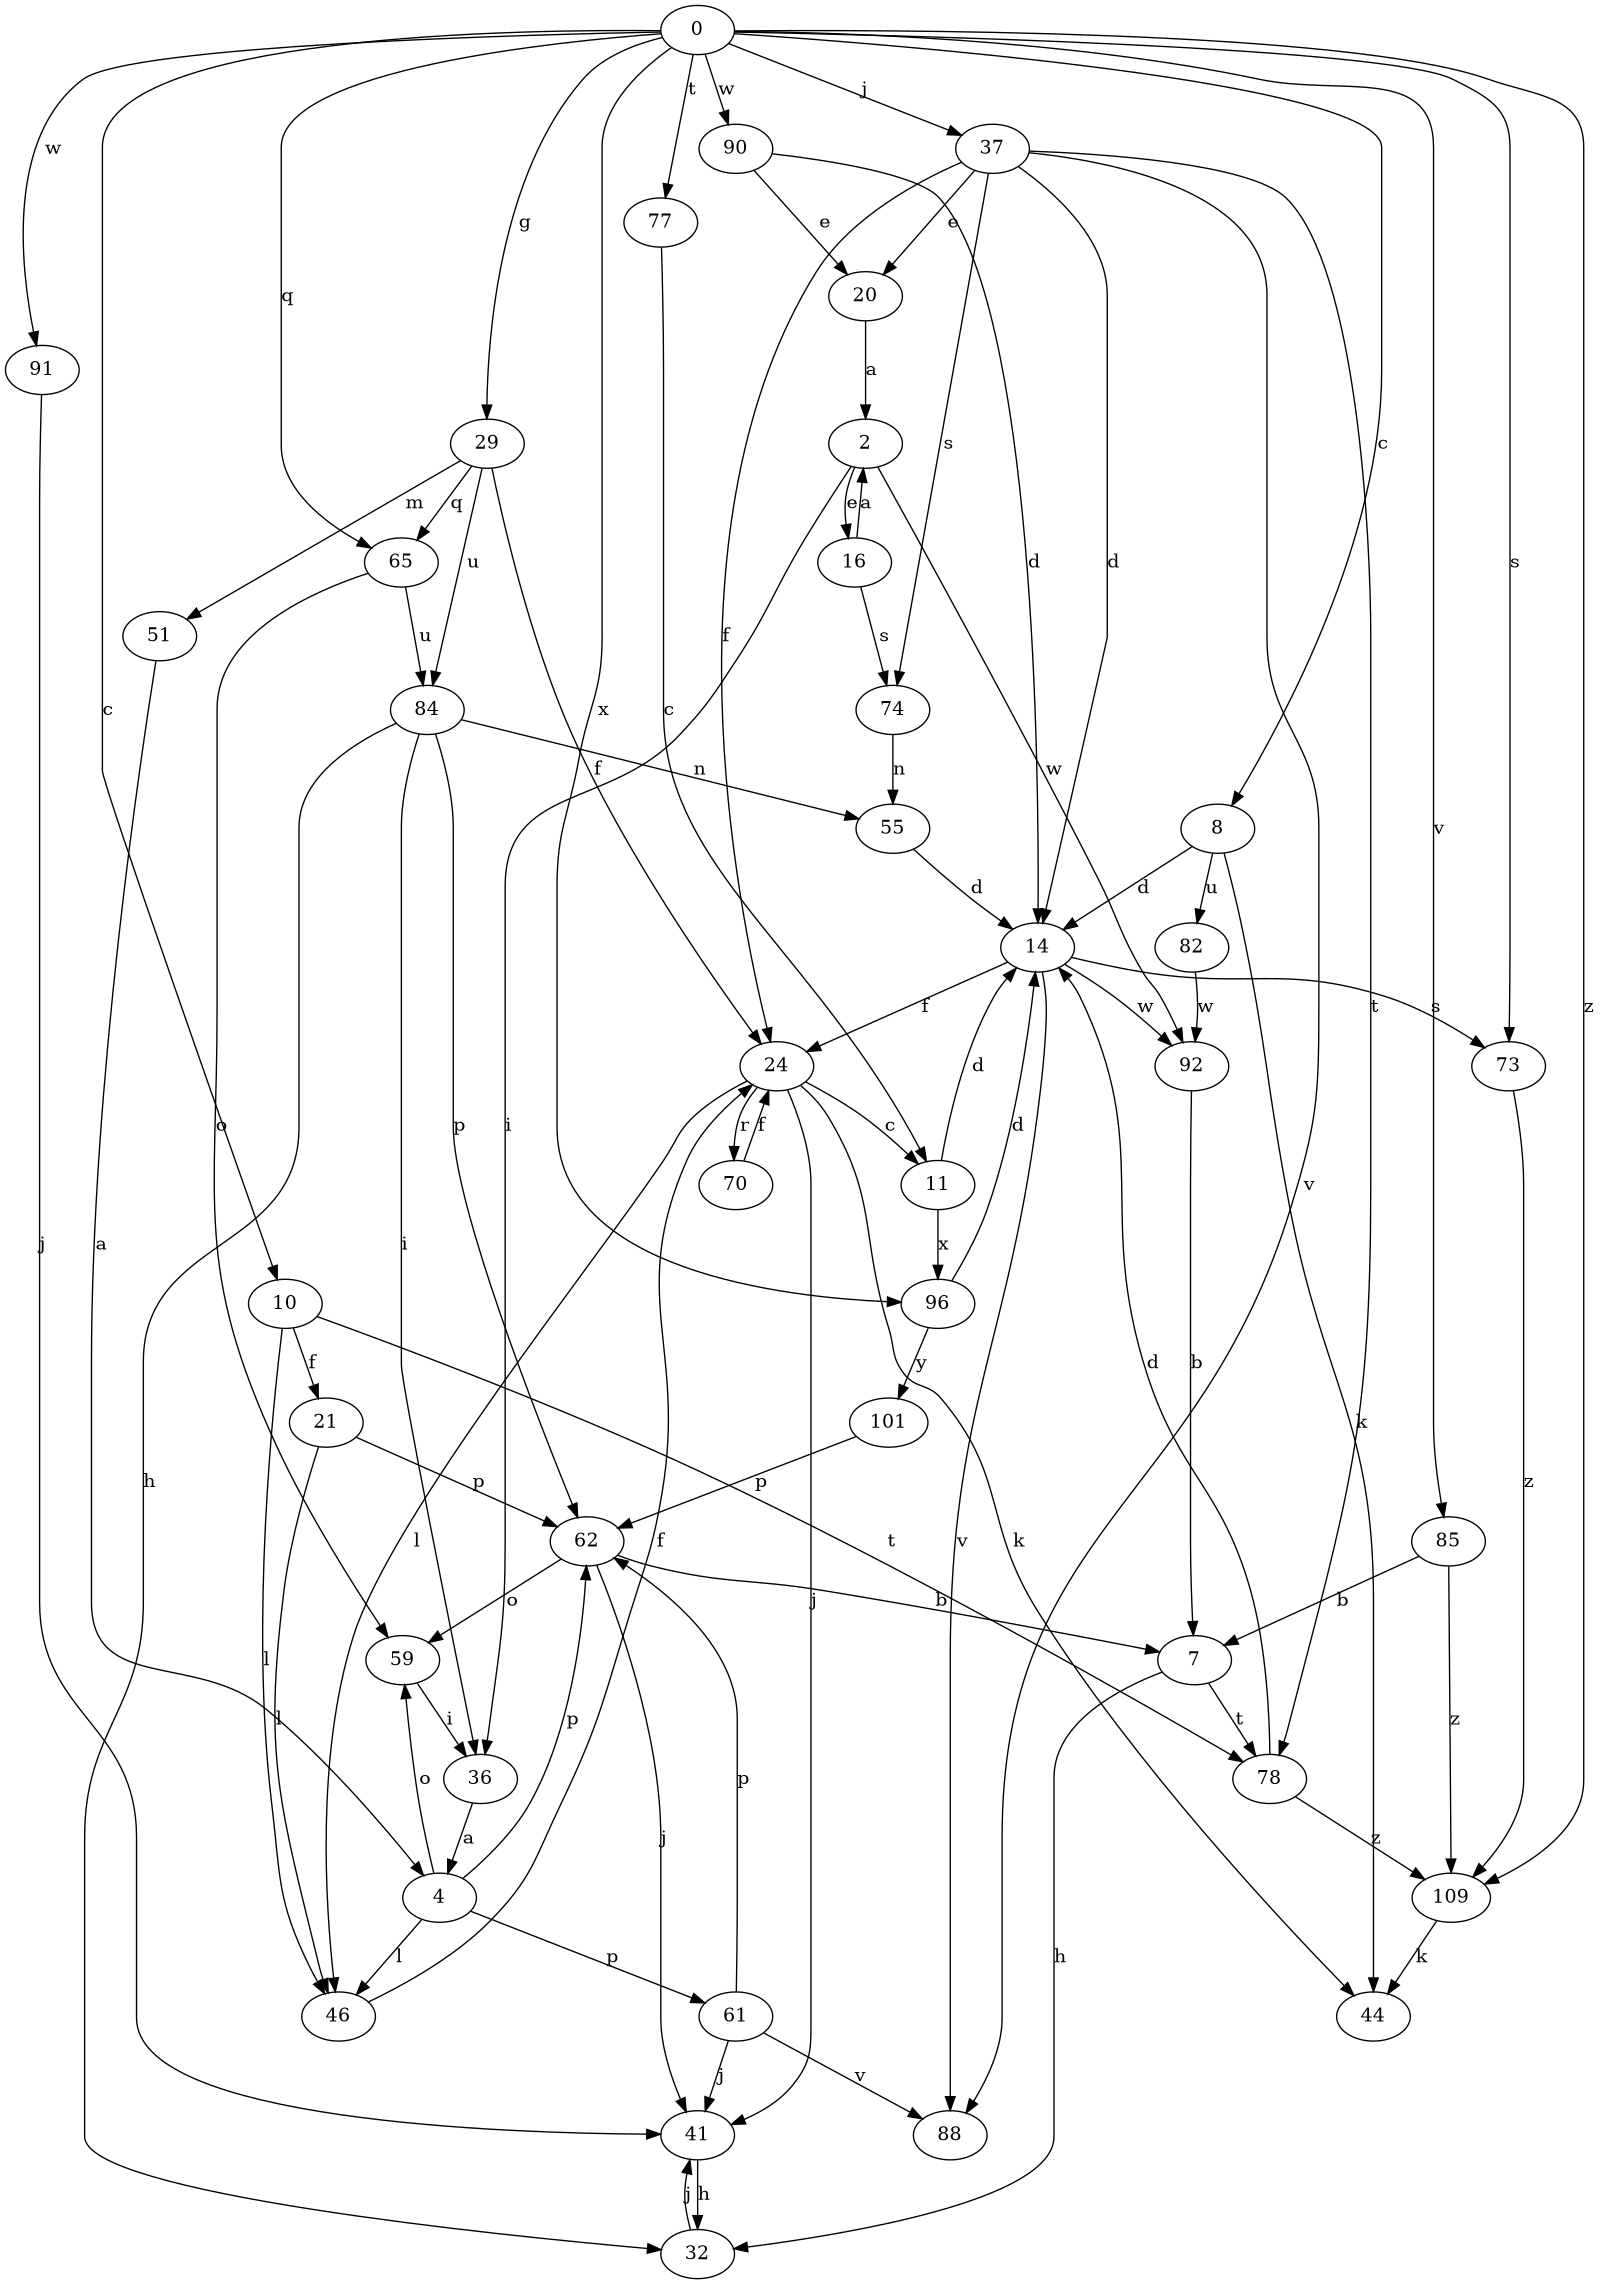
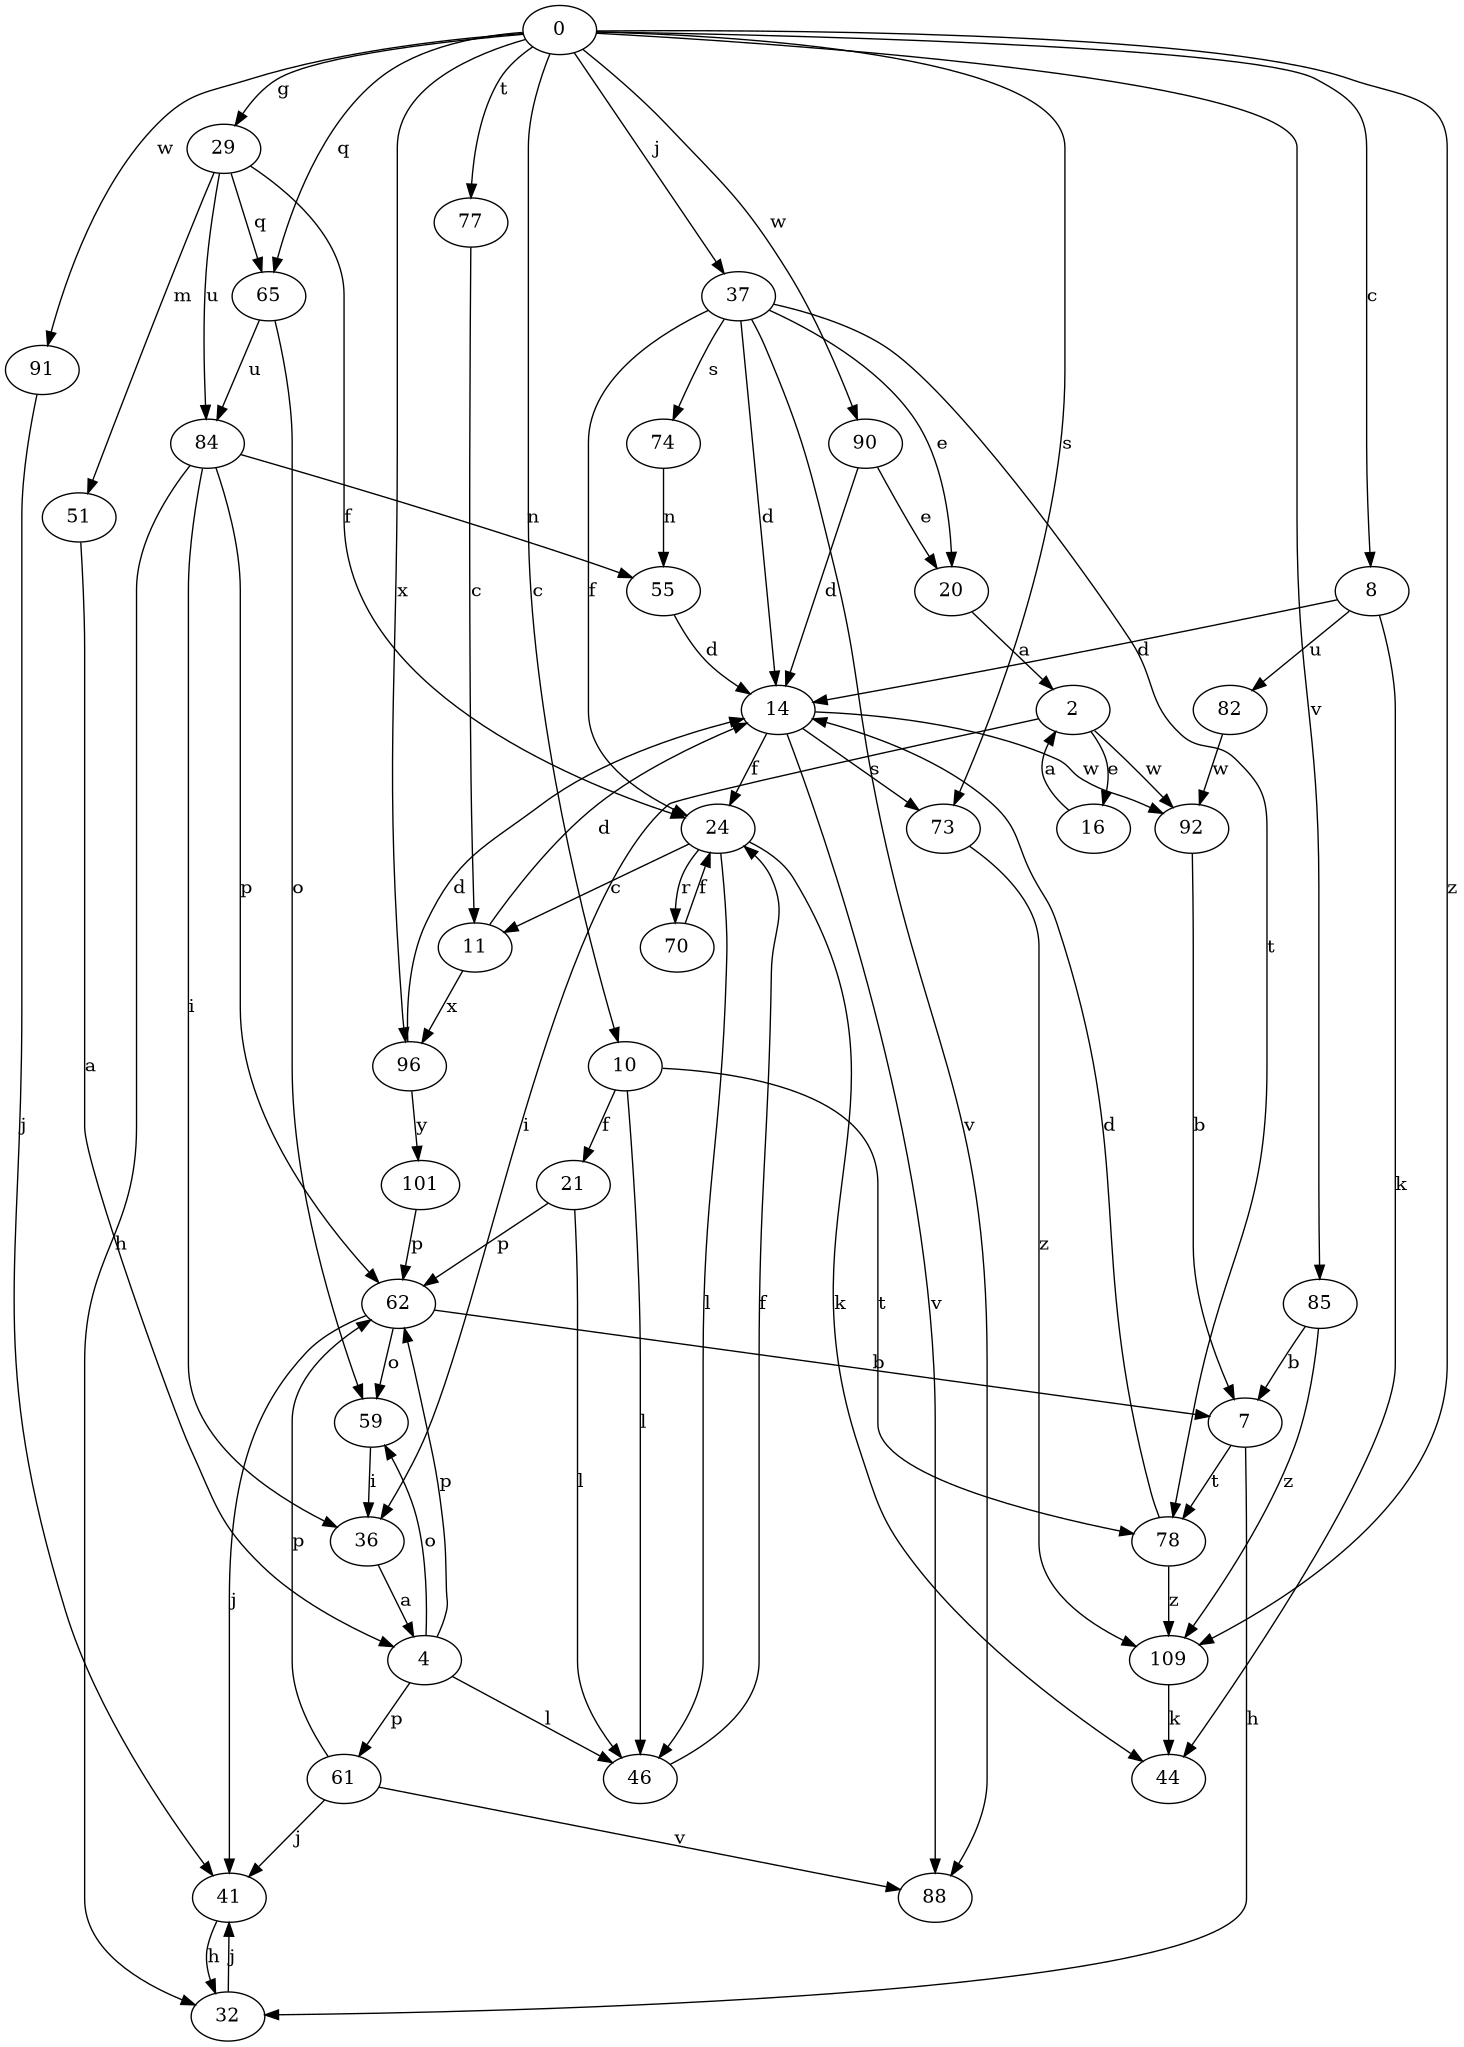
edge "16" -> "74": removed, label "s"
edge "24" -> "41": removed, label "j"
